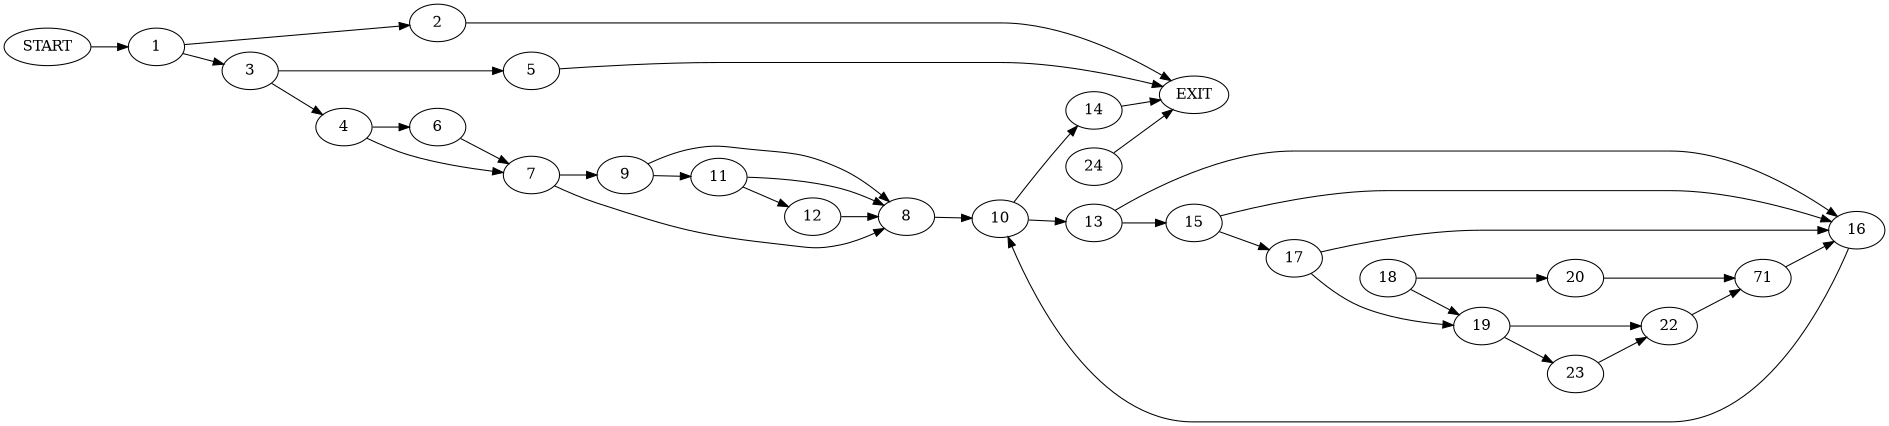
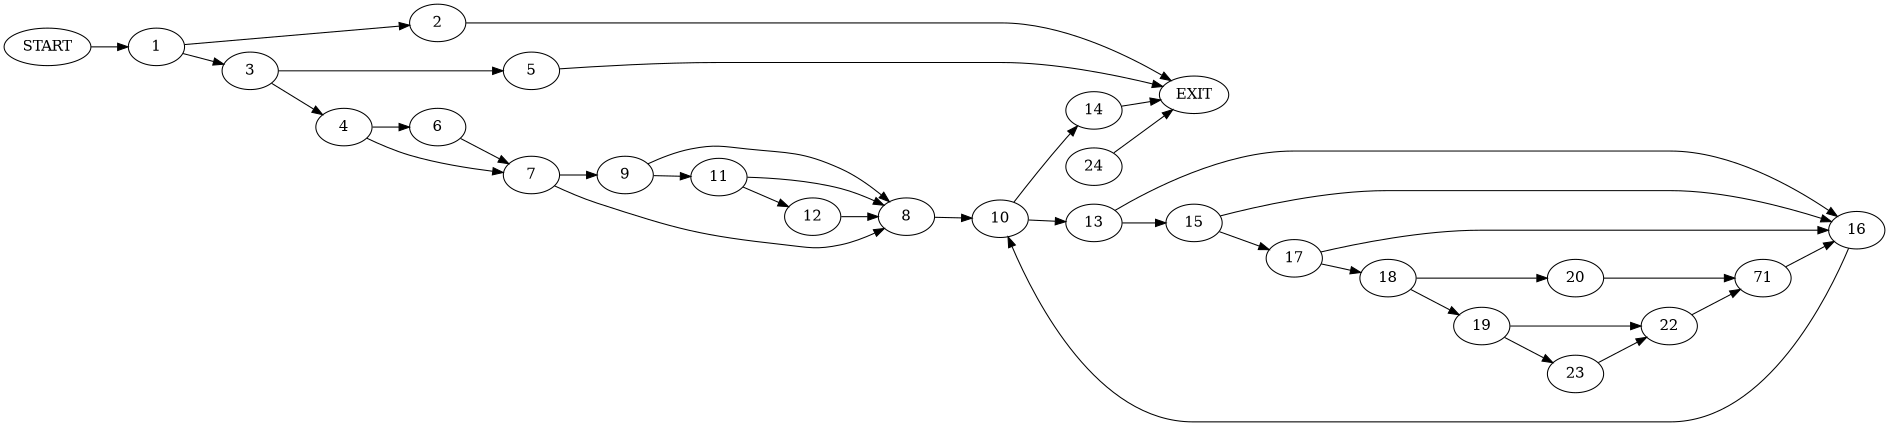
edge "17" -> "19": now "17" -> "18"
